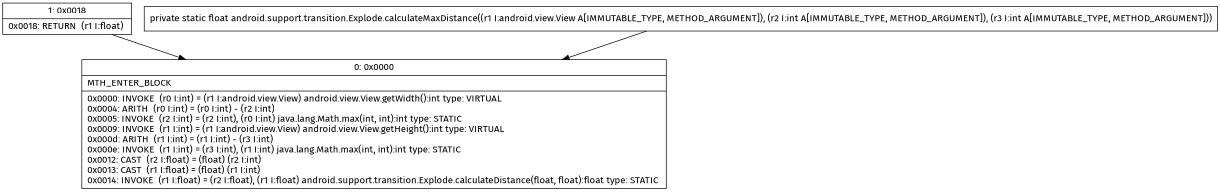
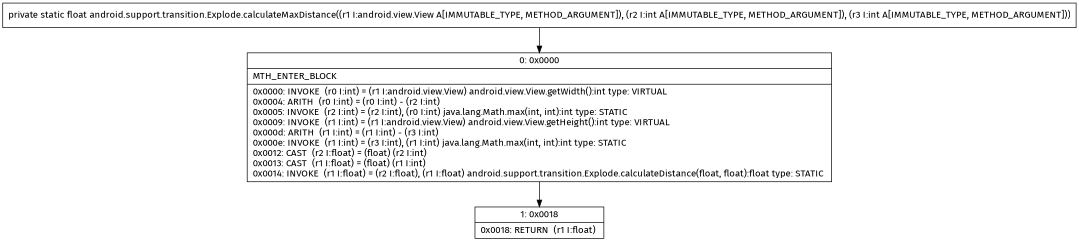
edge "1: 0x0018" -> "0: 0x0000": reversed
